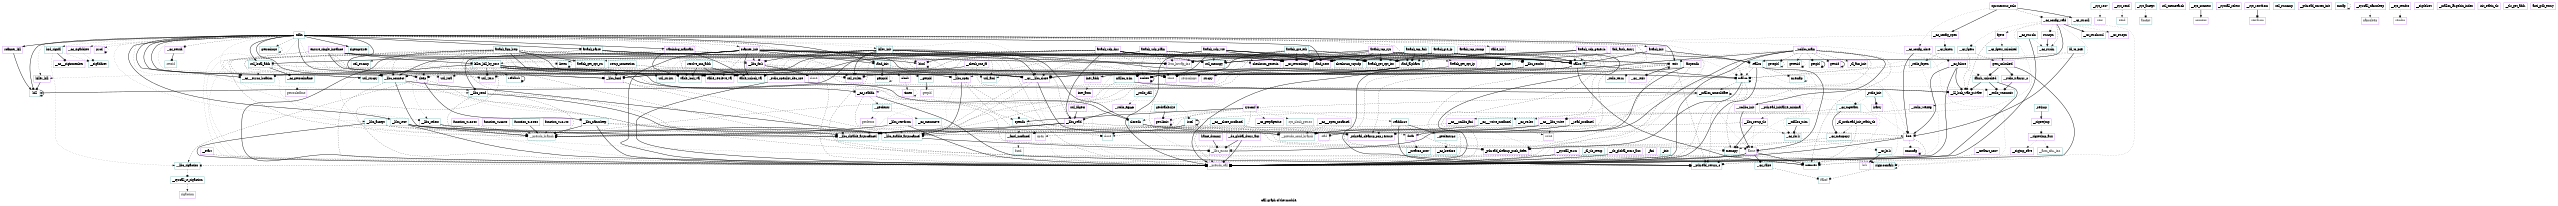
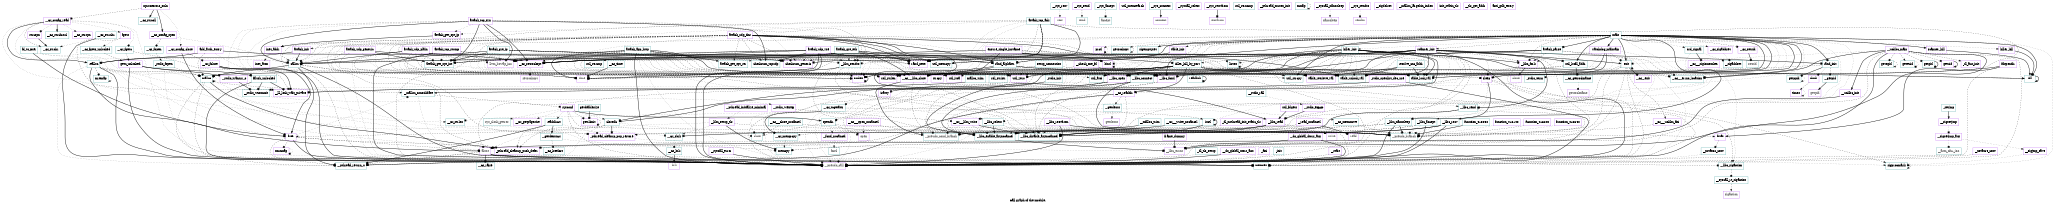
edge "attack_gre_ip" -> "checksum_generic": added
edge "attack_gre_eth" -> "calloc": now "inet_addr" -> "calloc"
edge "killer_kill_by_port" -> "killer_kill": now "killer_kill_by_port" -> "kill"
edge "attack_gre_ip" -> "socket": style dashed -> dotted
edge "_stdio_init" -> "__GI_tcgetattr": now "isatty" -> "__GI_tcgetattr"
node "fabsf": removed
